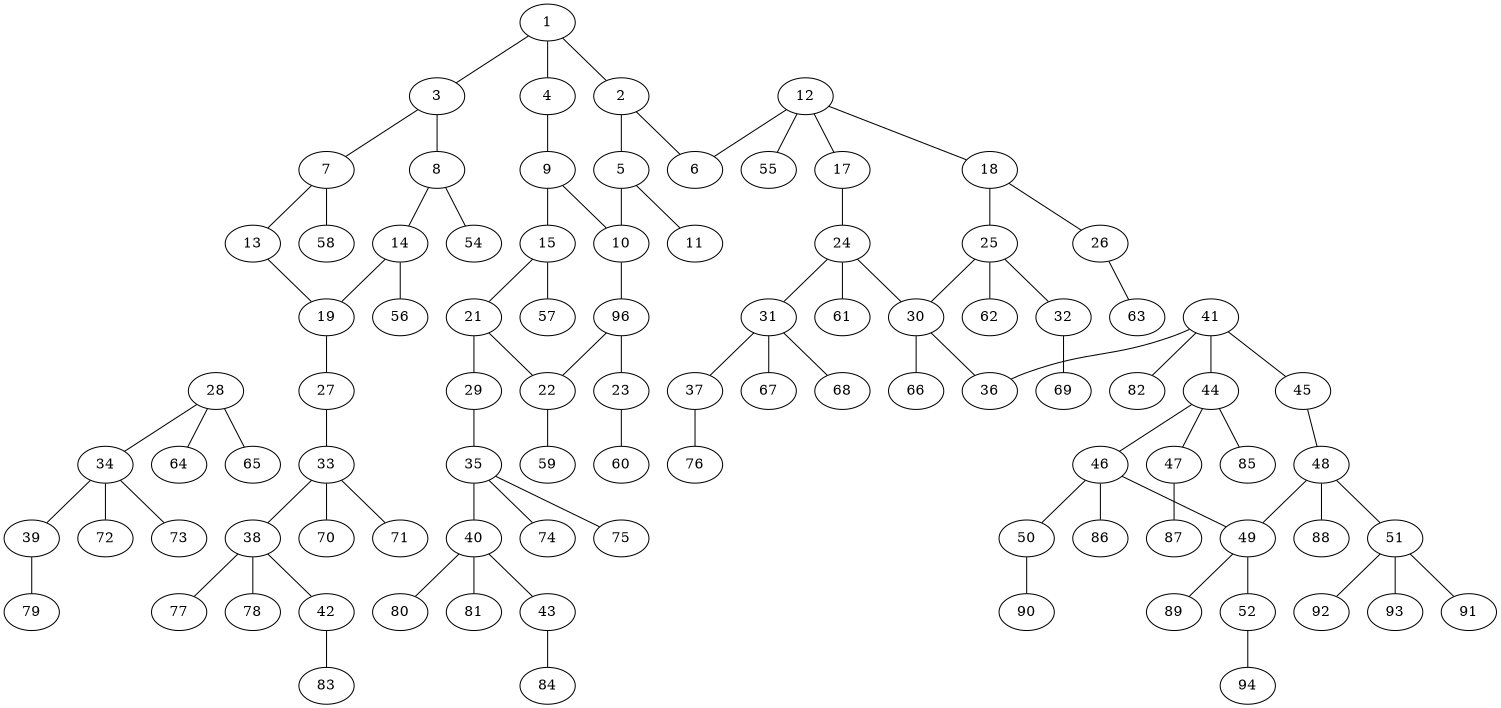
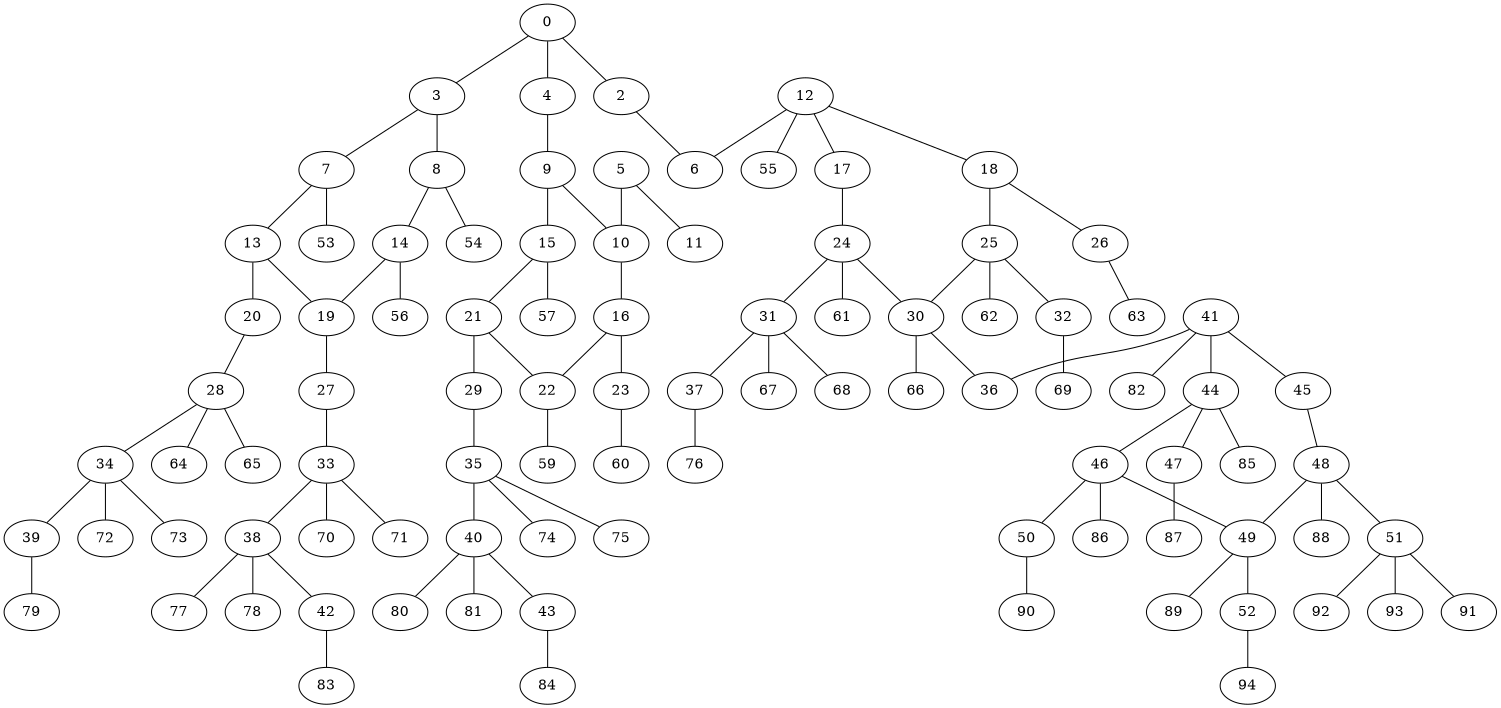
node "1": label "1" -> "0"
edge "2" -- "5": removed
node "58": label "58" -> "53"
node "20": added
node "96": label "96" -> "16"
